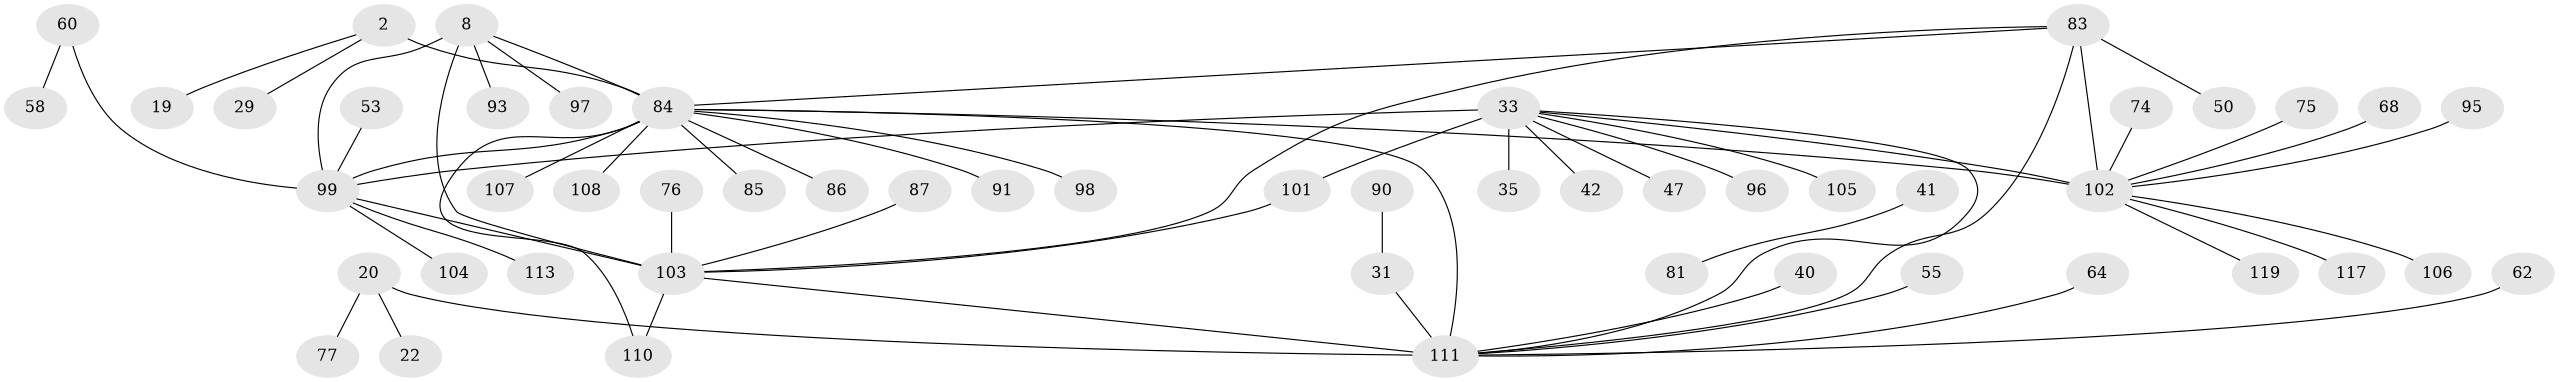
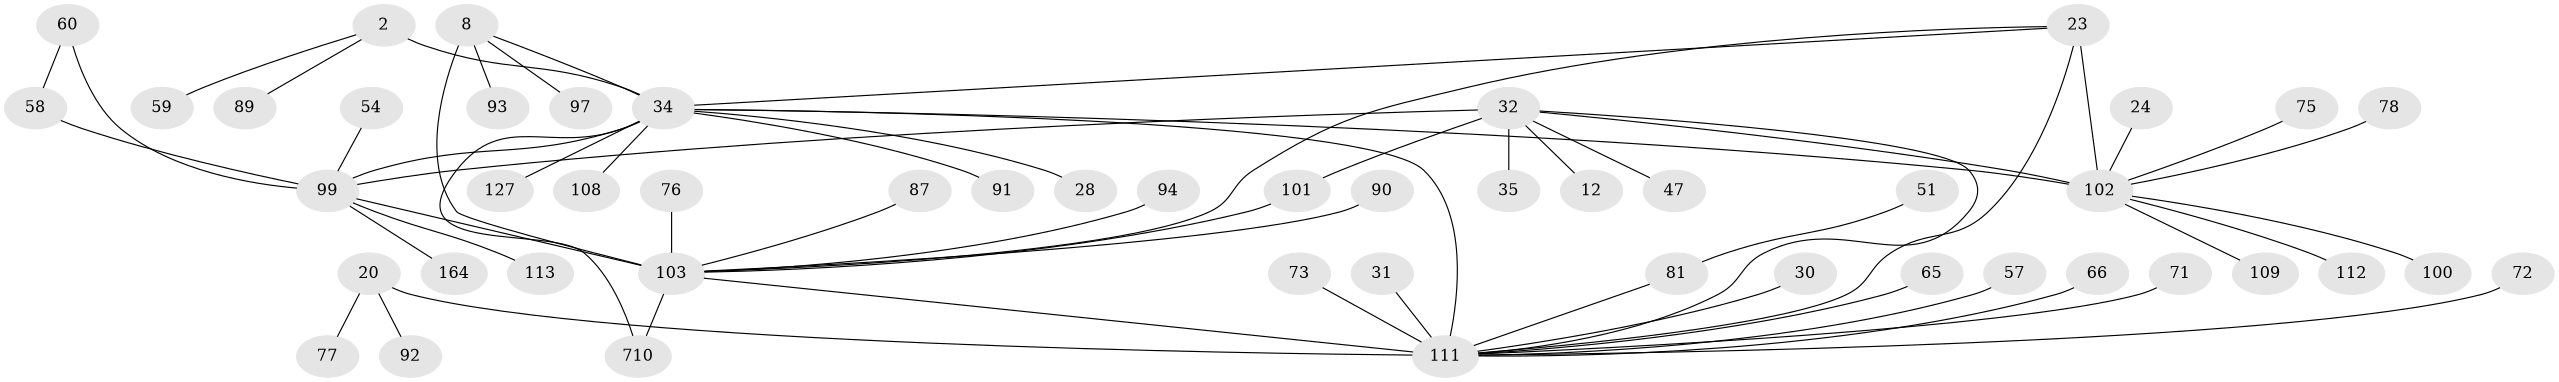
node "83": label "83" -> "23"
edge "8" -- "99": now "58" -- "99"
node "19": label "19" -> "59"
node "29": label "29" -> "89"
node "53": label "53" -> "54"
node "84": label "84" -> "34"
node "33": label "33" -> "32"
node "74": label "74" -> "24"
node "50": removed
node "68": label "68" -> "78"
node "95": removed
node "107": label "107" -> "127"
node "85": removed
node "86": removed
node "98": label "98" -> "28"
node "94": added
node "42": label "42" -> "12"
node "96": removed
node "105": removed
node "41": label "41" -> "51"
edge "90" -- "31": now "90" -- "103"
node "104": label "104" -> "164"
node "73": added
node "40": label "40" -> "30"
node "55": label "55" -> "65"
node "57": added
node "64": label "64" -> "66"
node "71": added
node "119": label "119" -> "109"
node "117": label "117" -> "112"
node "106": label "106" -> "100"
node "62": label "62" -> "72"
edge "81" -- "111": added
node "22": label "22" -> "92"
node "110": label "110" -> "710"
